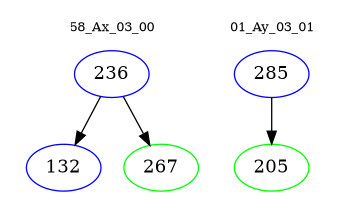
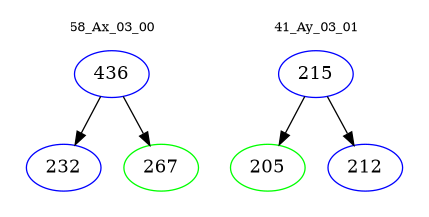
cluster "01_Ay_03_01": label "01_Ay_03_01" -> "41_Ay_03_01"
node "236": label "236" -> "436"
node "285": label "285" -> "215"
node "132": label "132" -> "232"
node "212": added
